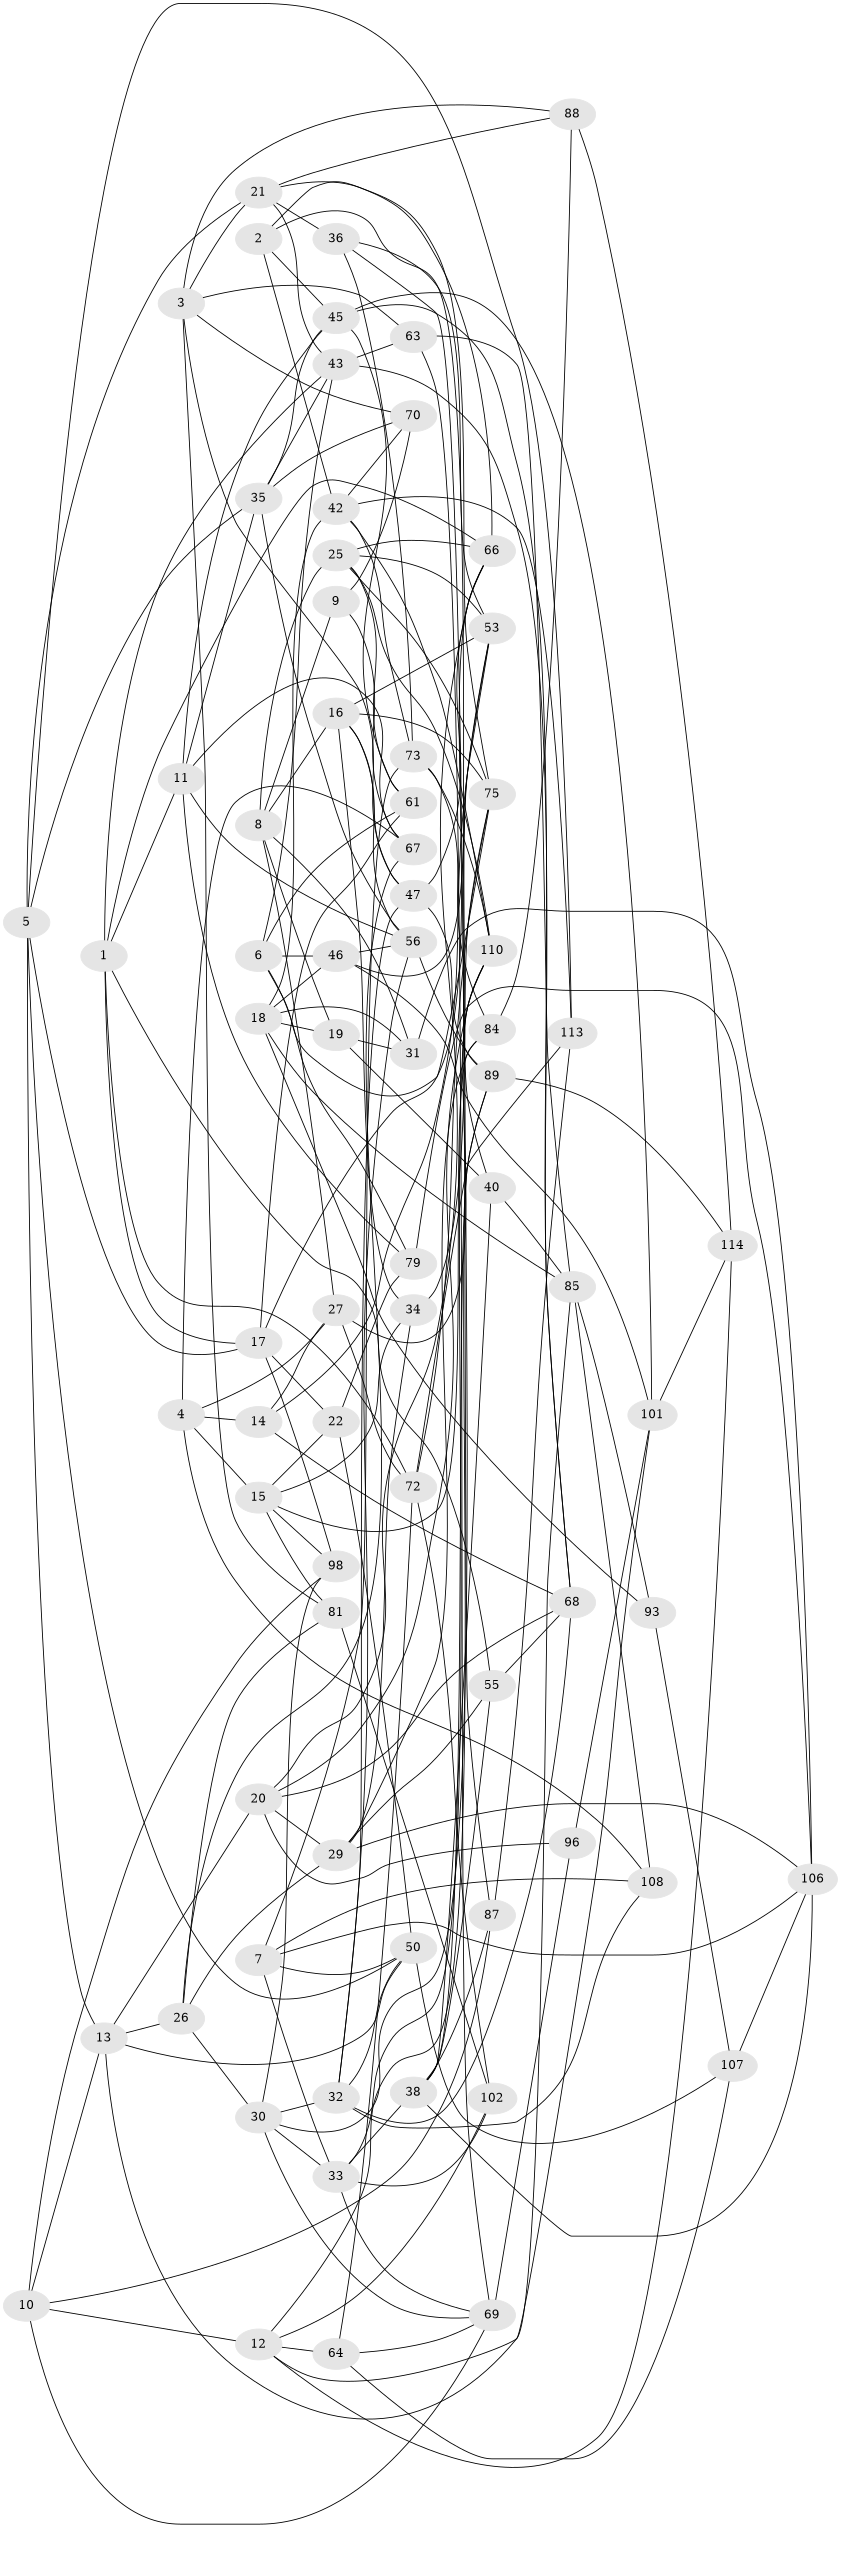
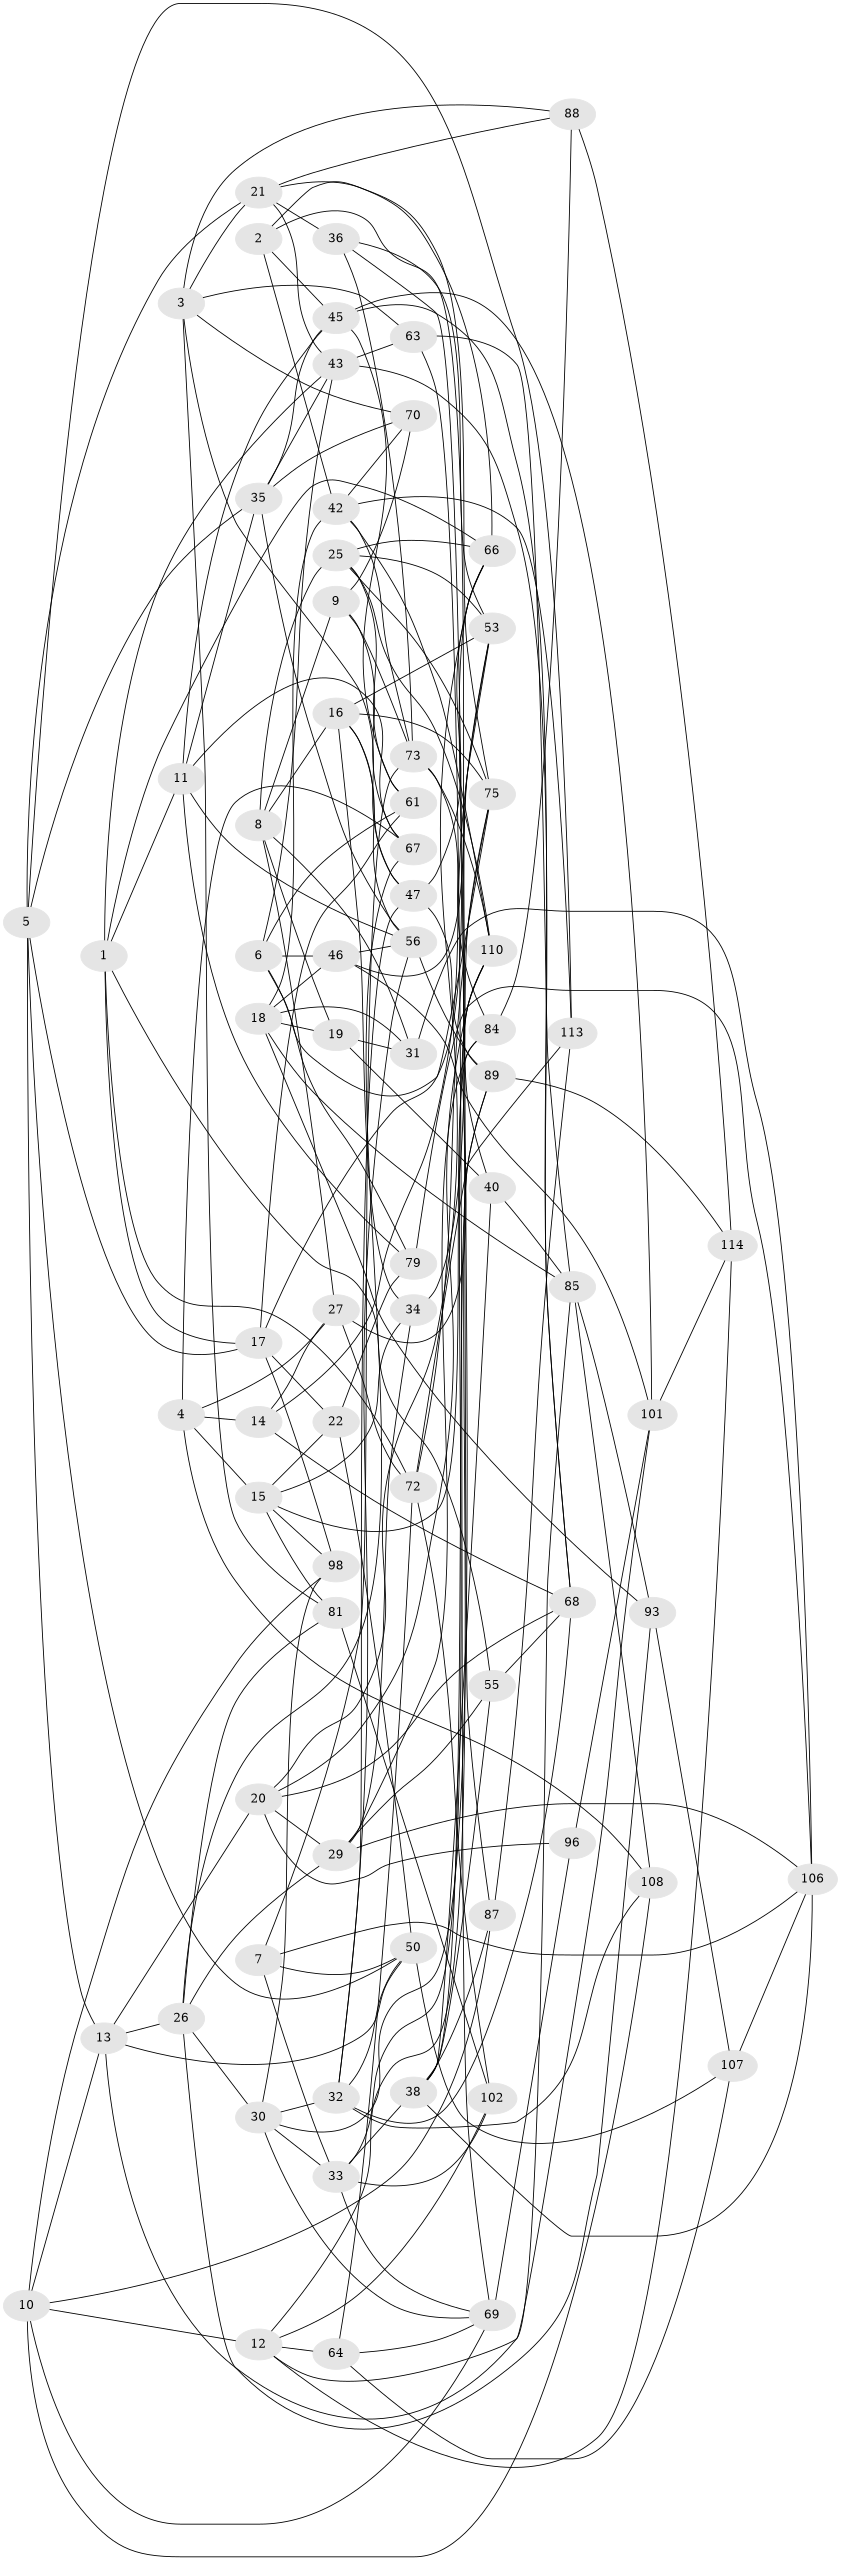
edge "9" -- "73": added
edge "108" -- "7": now "108" -- "10"
edge "93" -- "26": added
